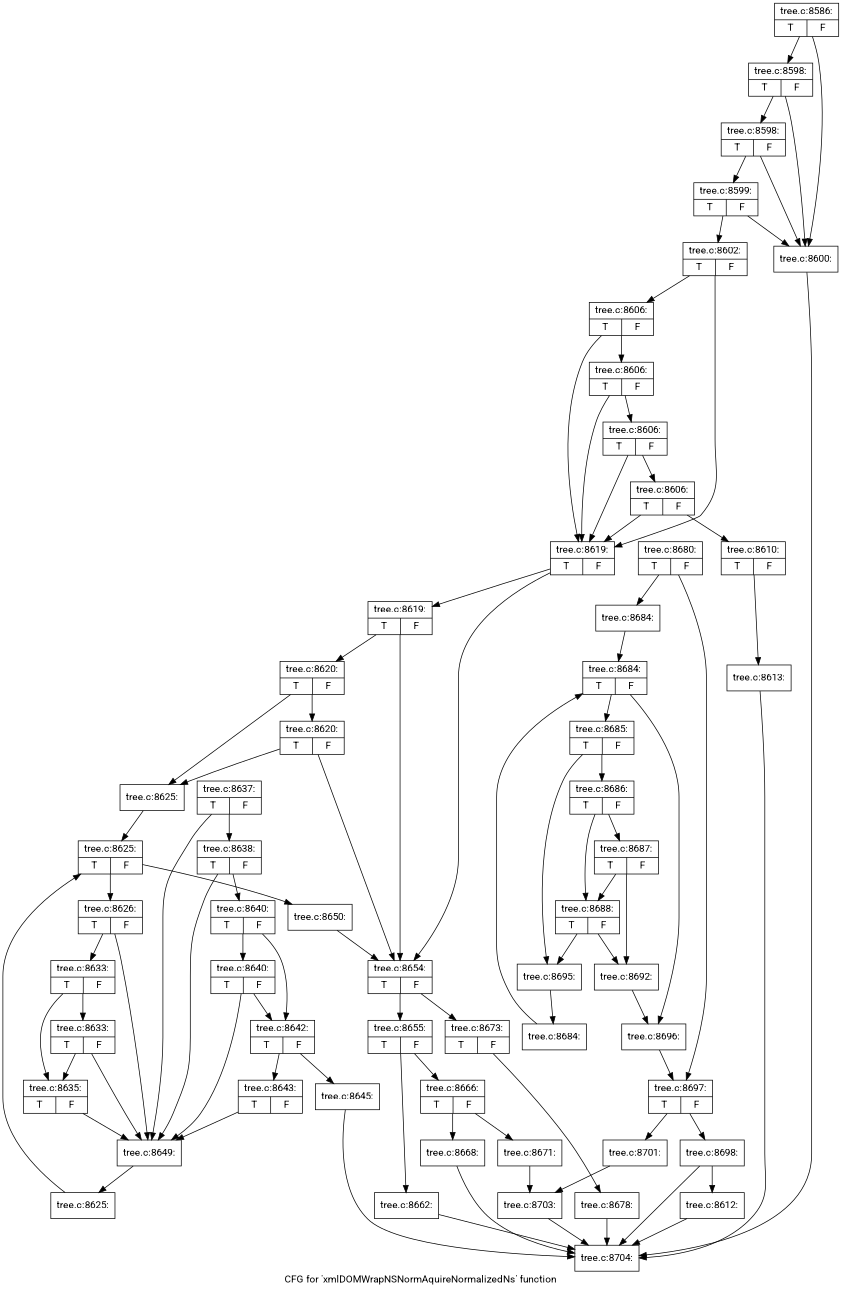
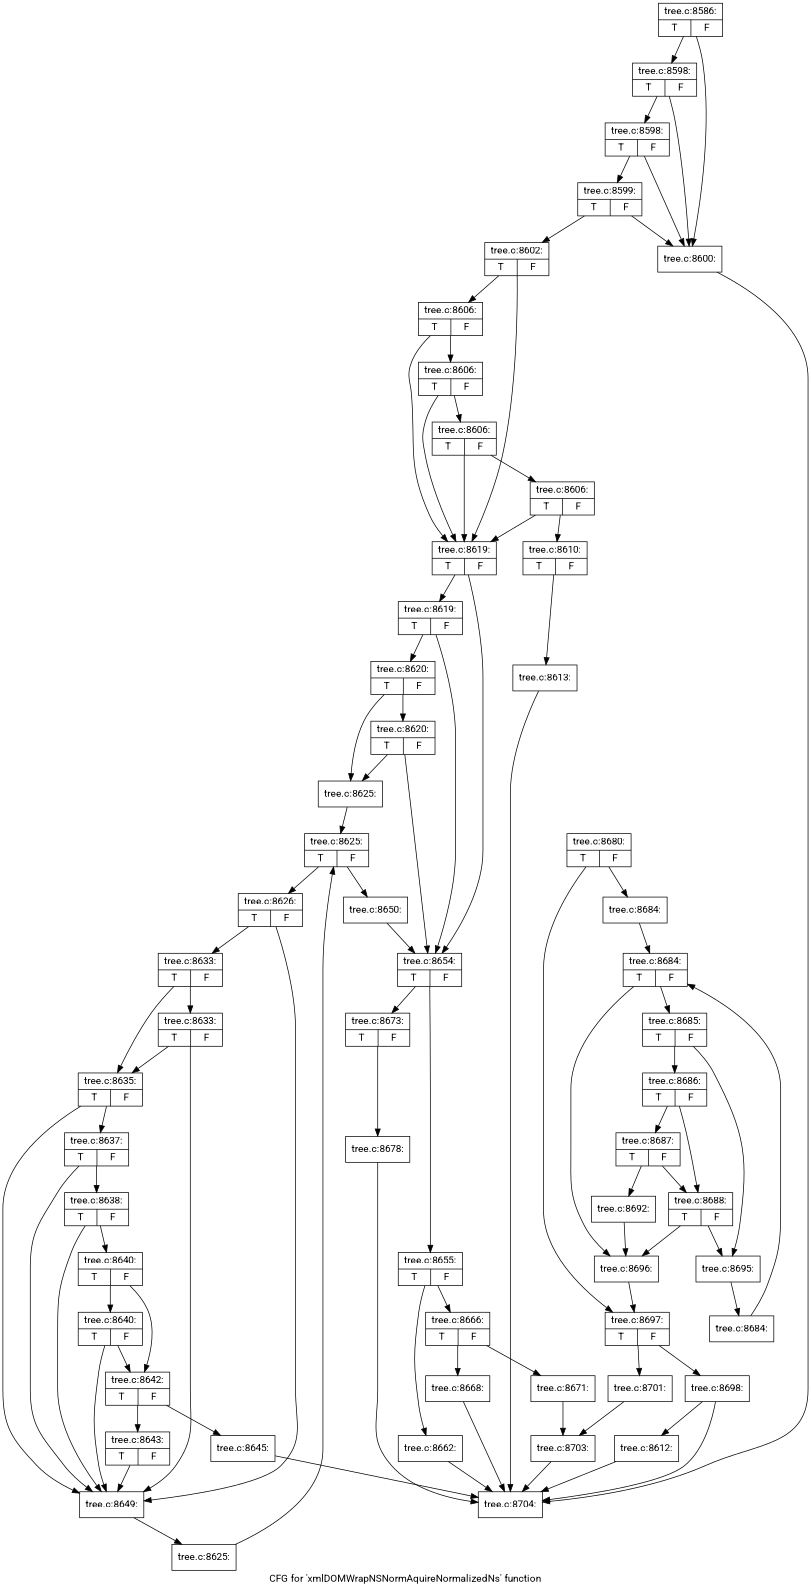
edge "tree.c:8688:" -> "tree.c:8692:": now "tree.c:8688:" -> "tree.c:8696:"
edge "tree.c:8635:" -> "tree.c:8637:": added
